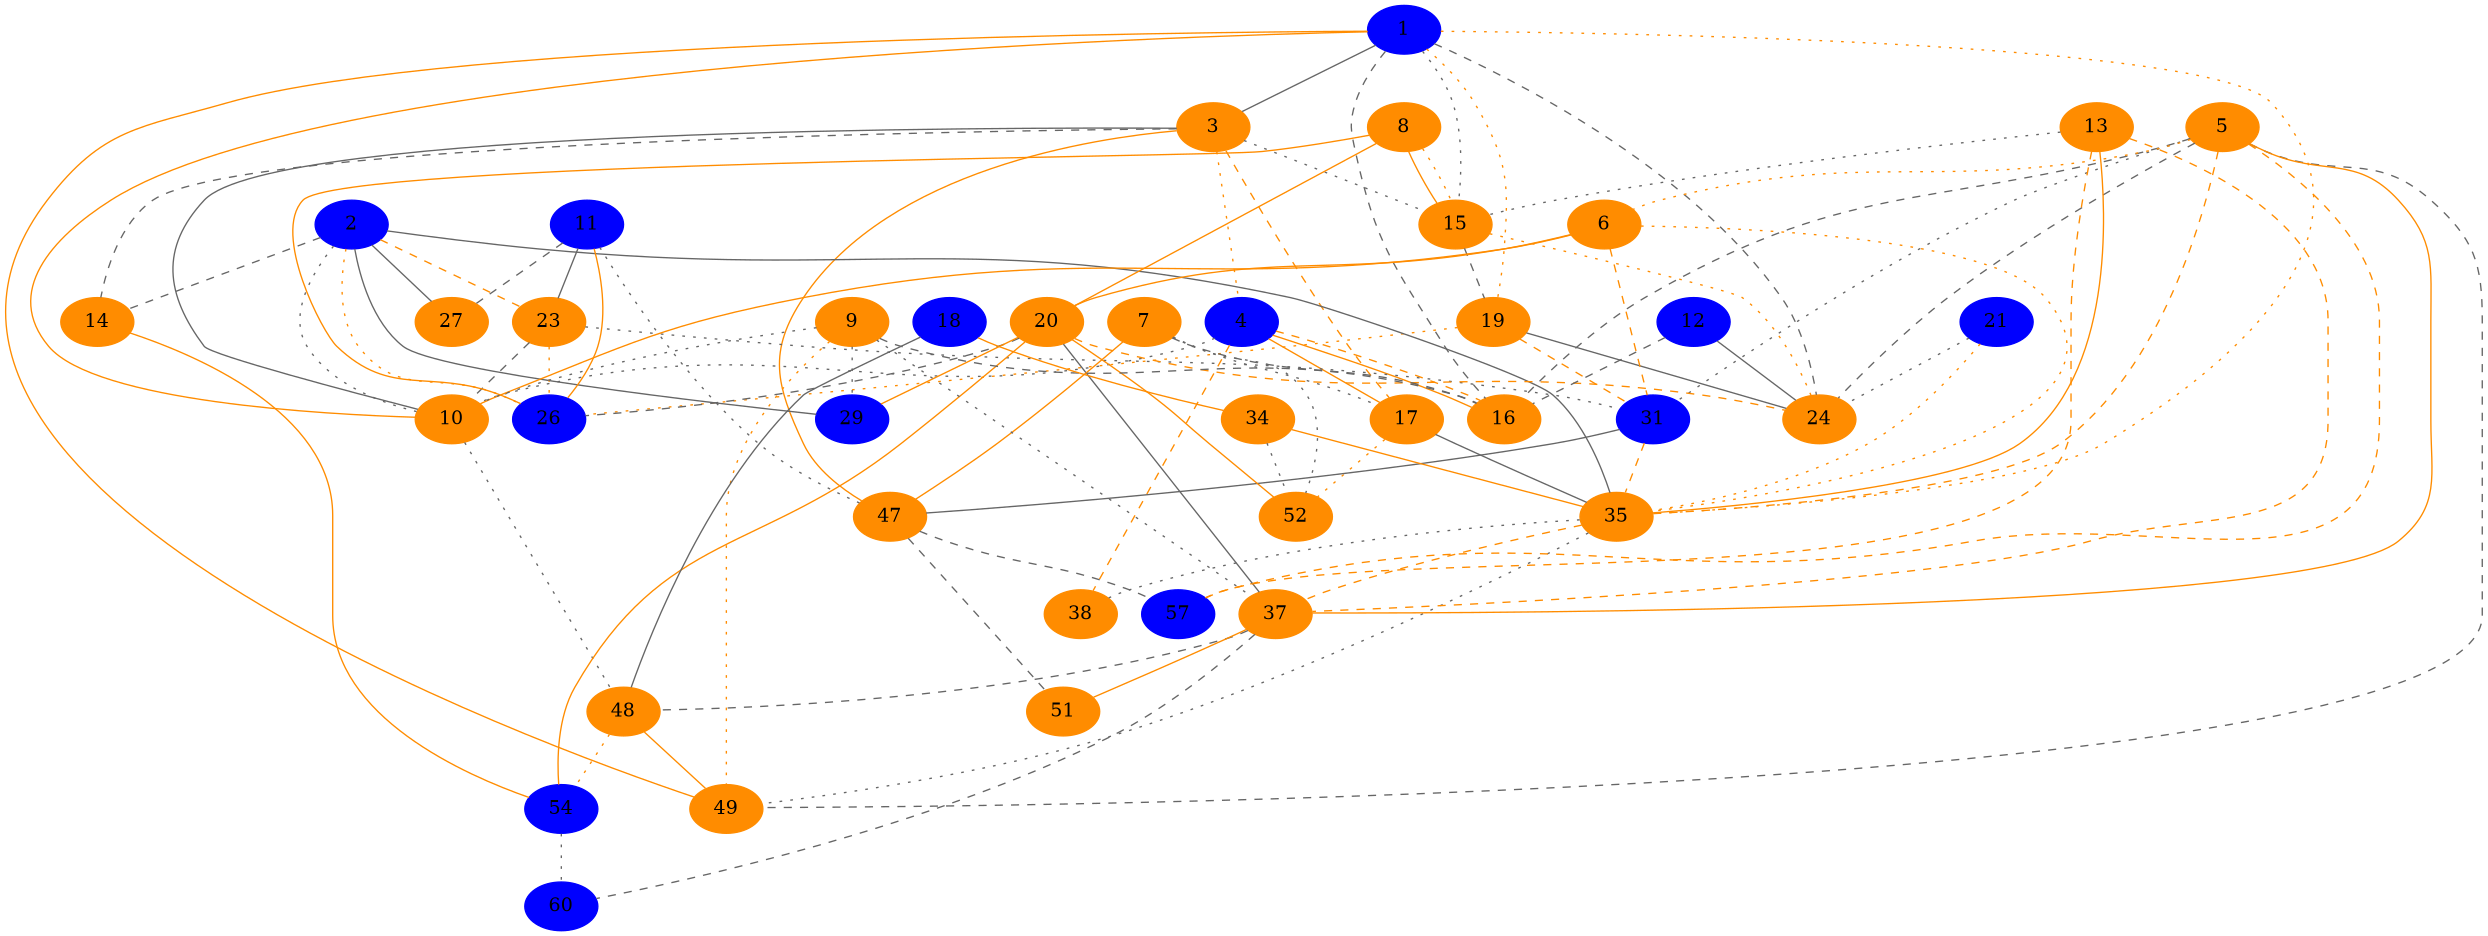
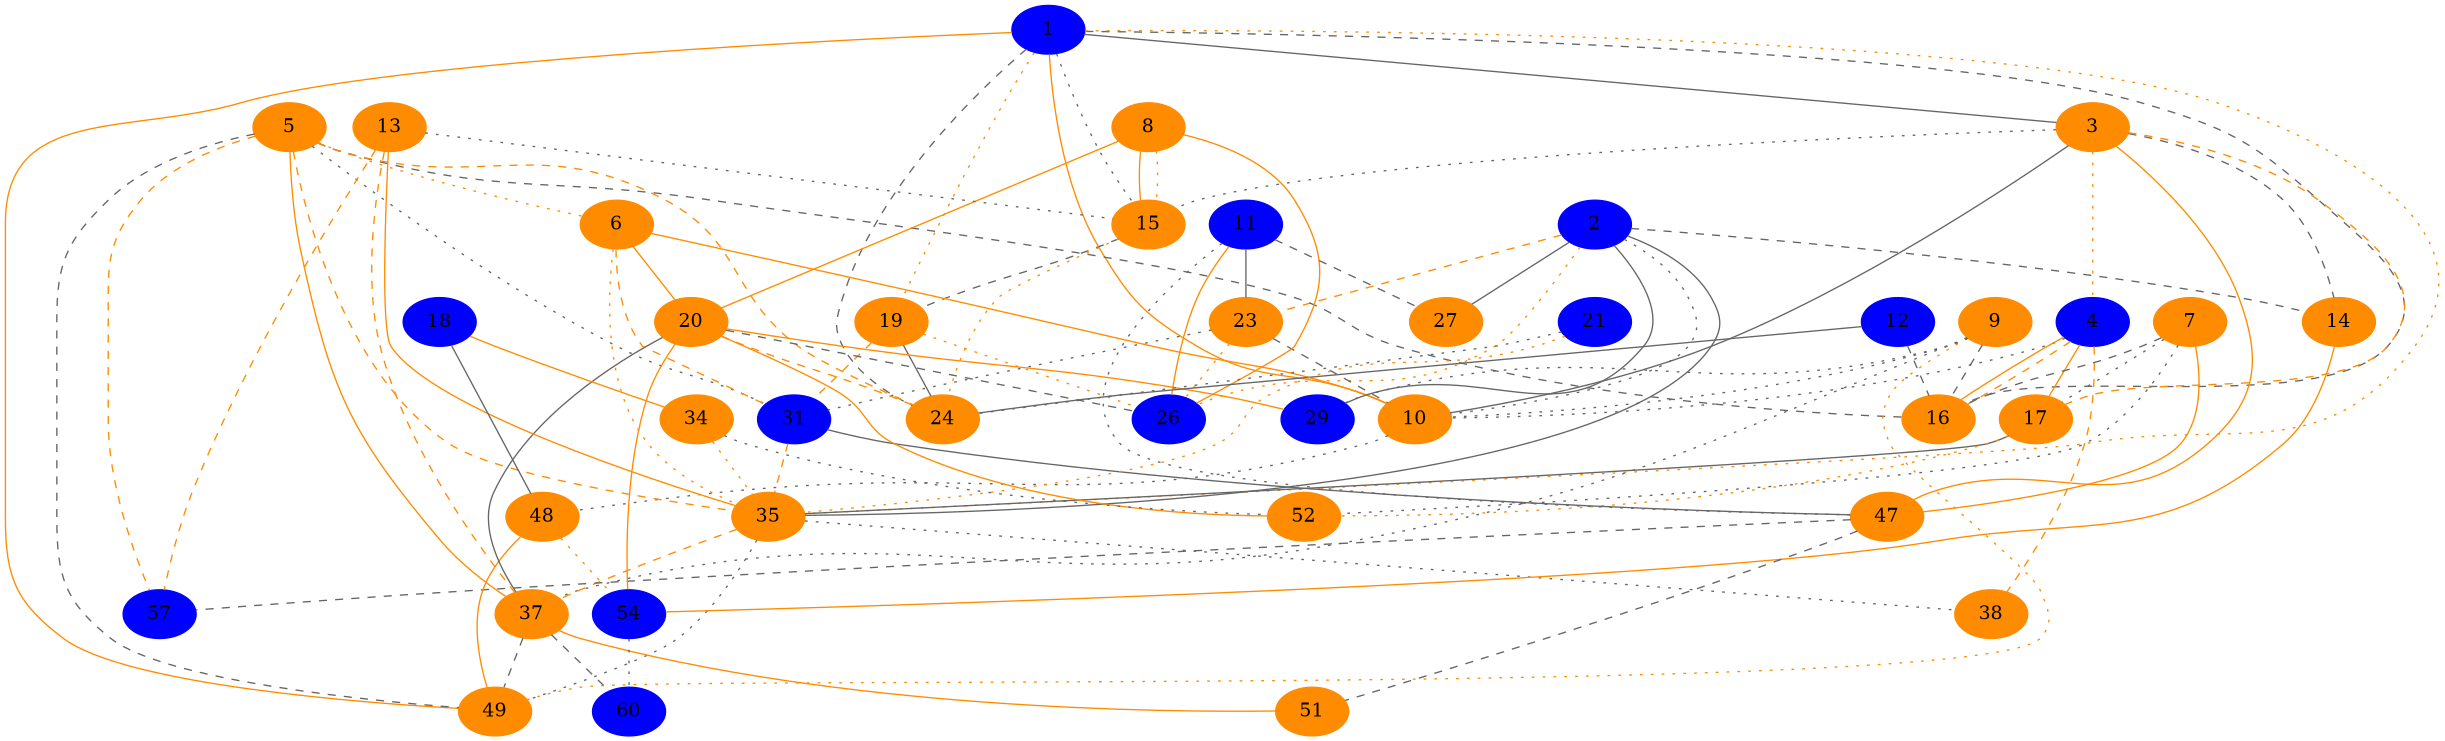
edge "5" -- "24": color gray40 -> darkorange
edge "34" -- "35": style solid -> dotted
edge "37" -- "48": now "37" -- "49"
